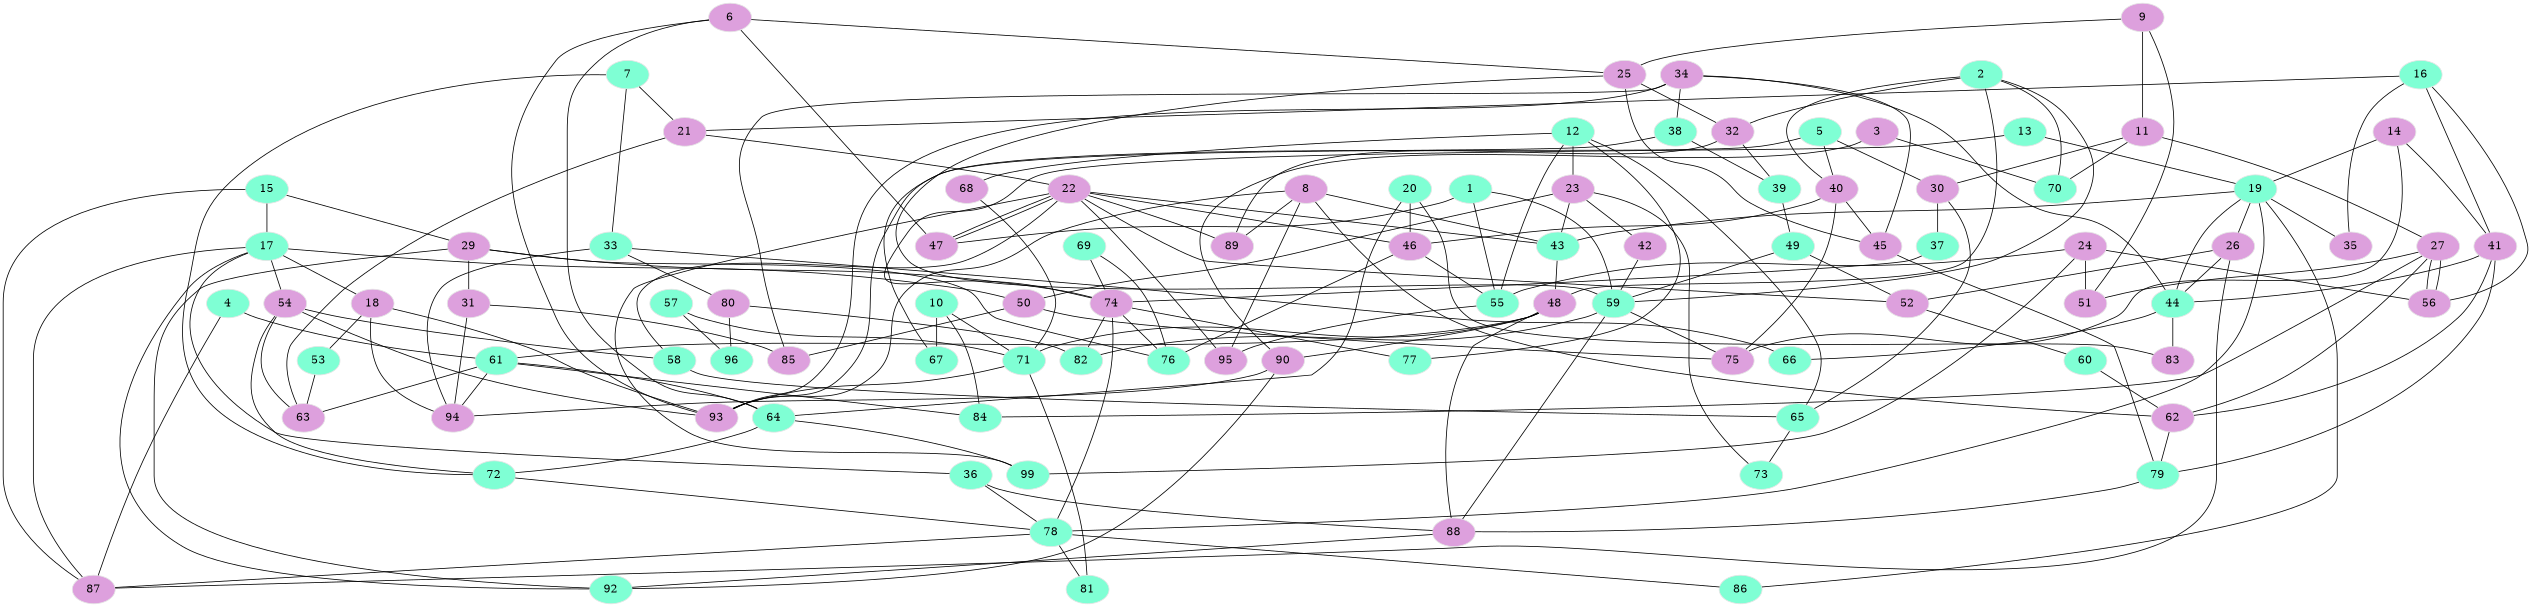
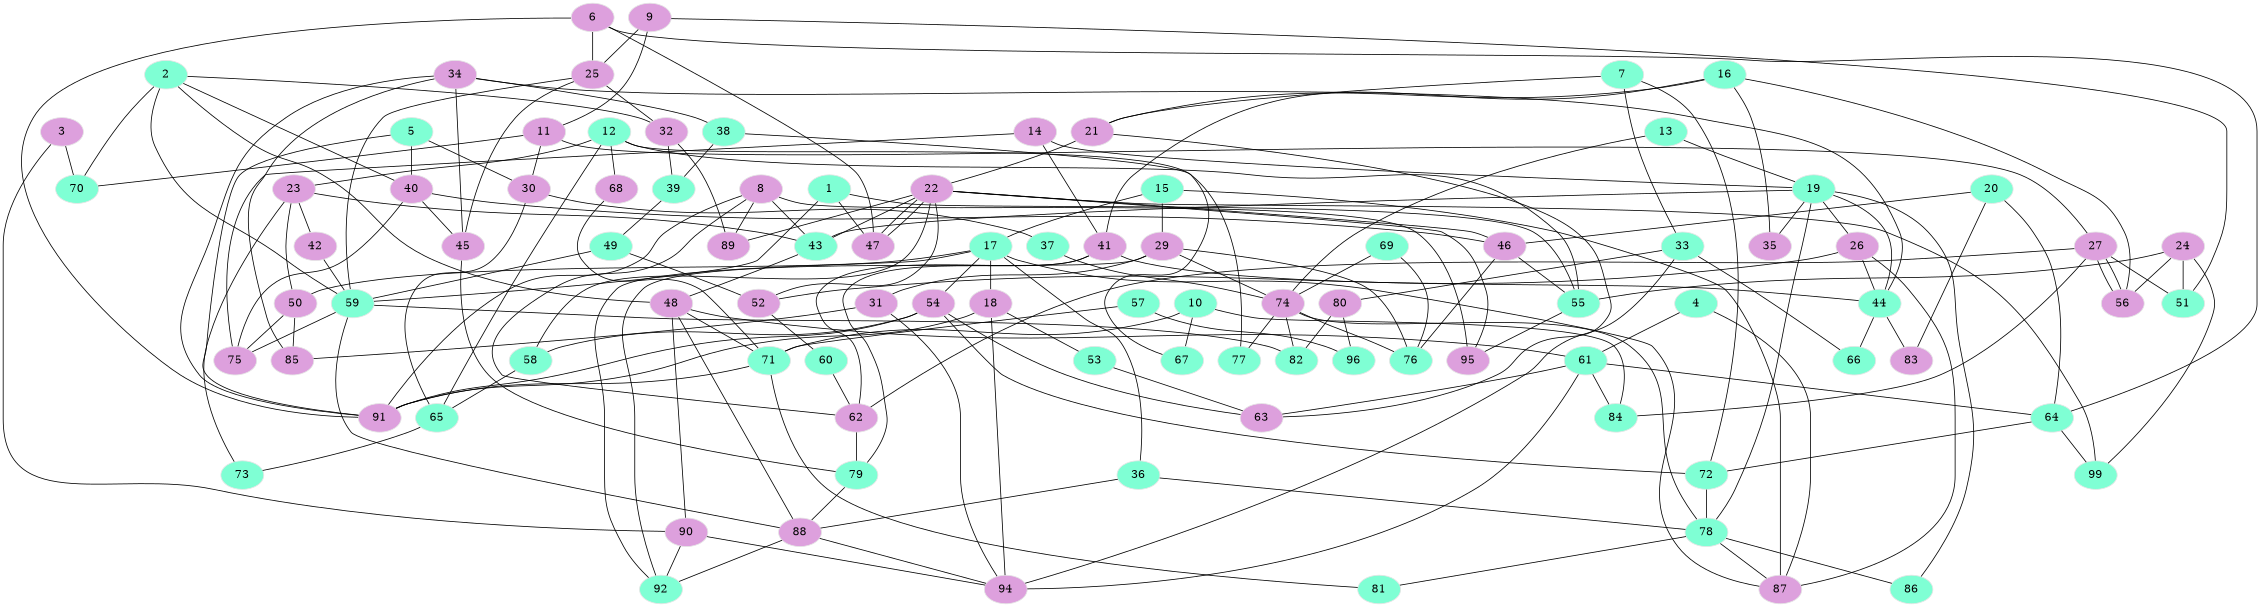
node "51": fillcolor plum -> aquamarine
node "93": label "93" -> "91"
edge "88" -- "94": added
